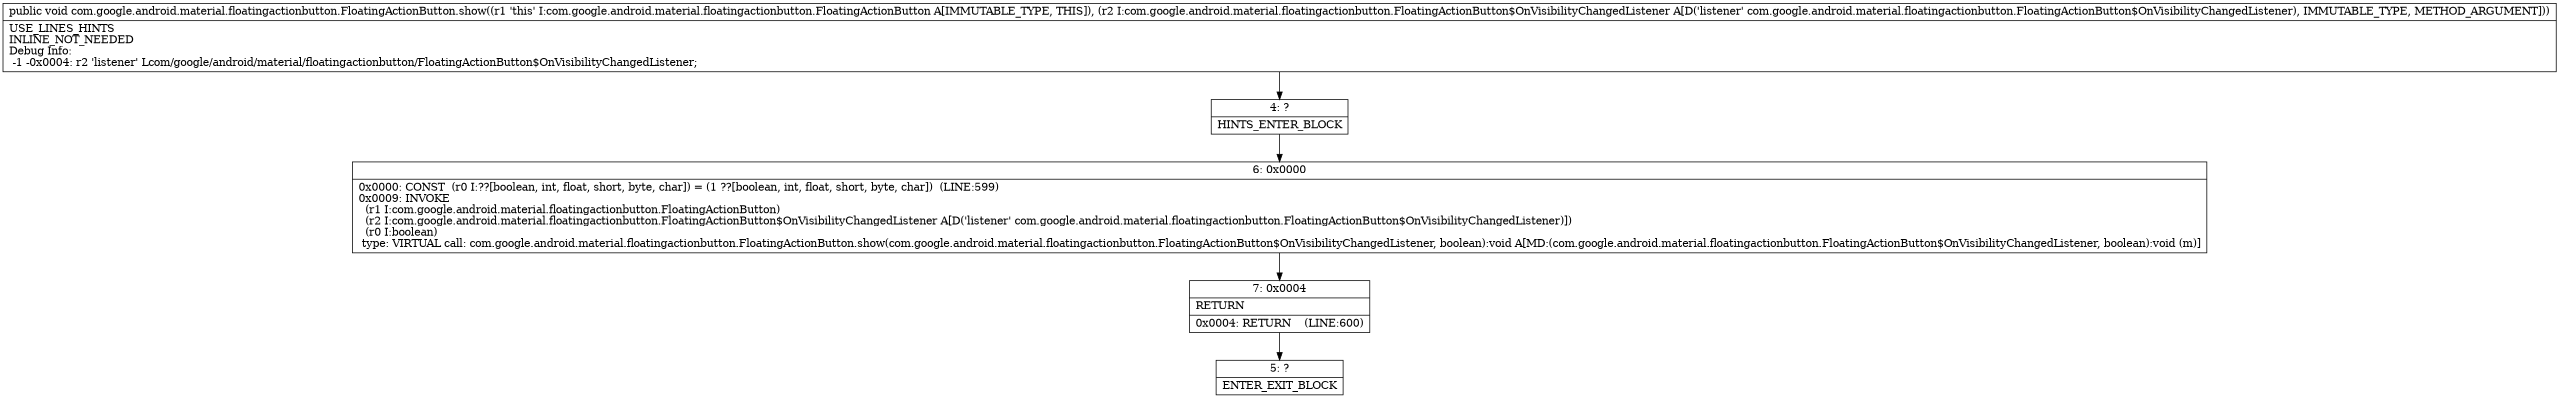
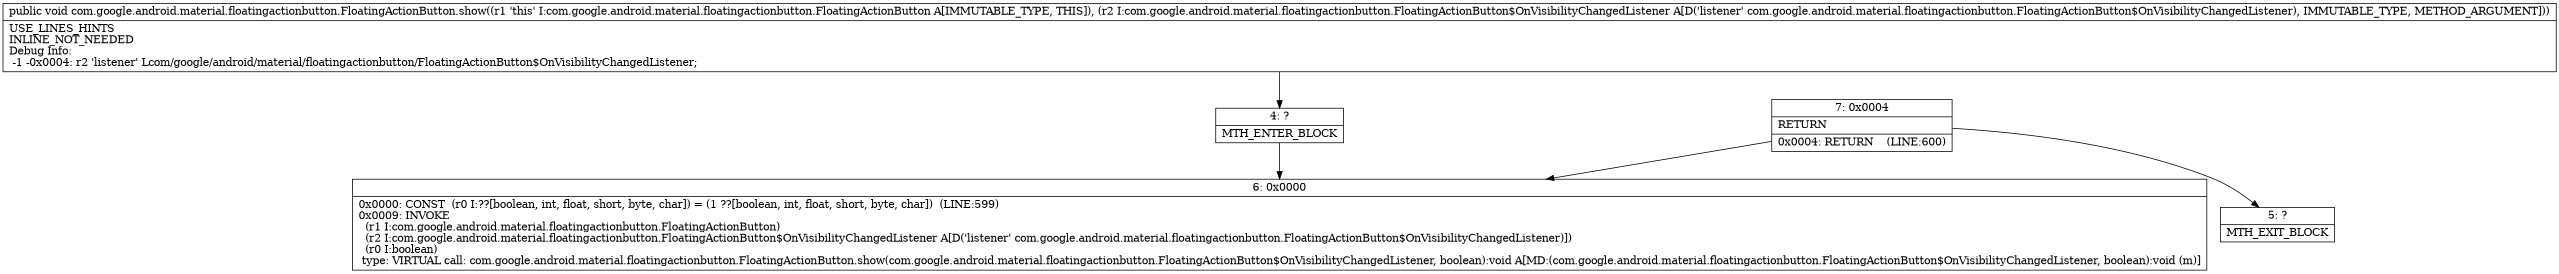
node "4: ?": text "HINTS_ENTER_BLOCK" -> "MTH_ENTER_BLOCK"
edge "6: 0x0000" -> "7: 0x0004": reversed
node "5: ?": text "ENTER_EXIT_BLOCK" -> "MTH_EXIT_BLOCK"
